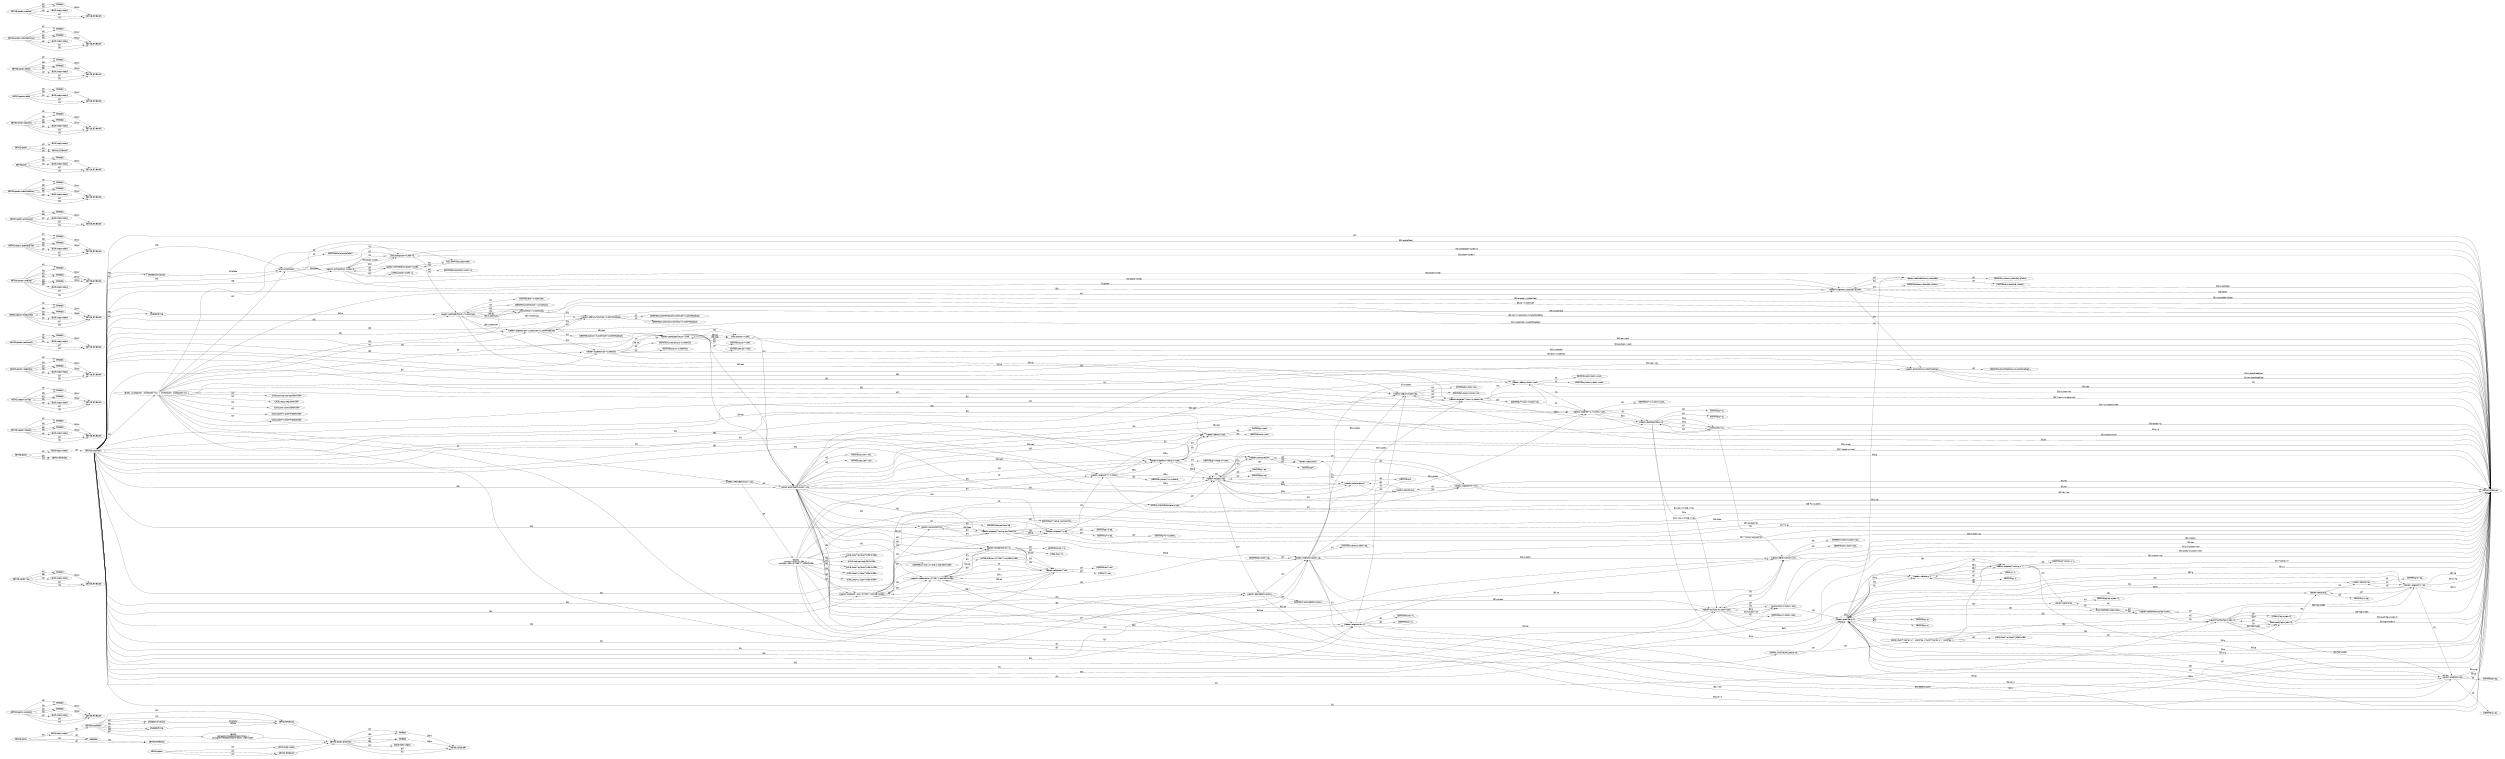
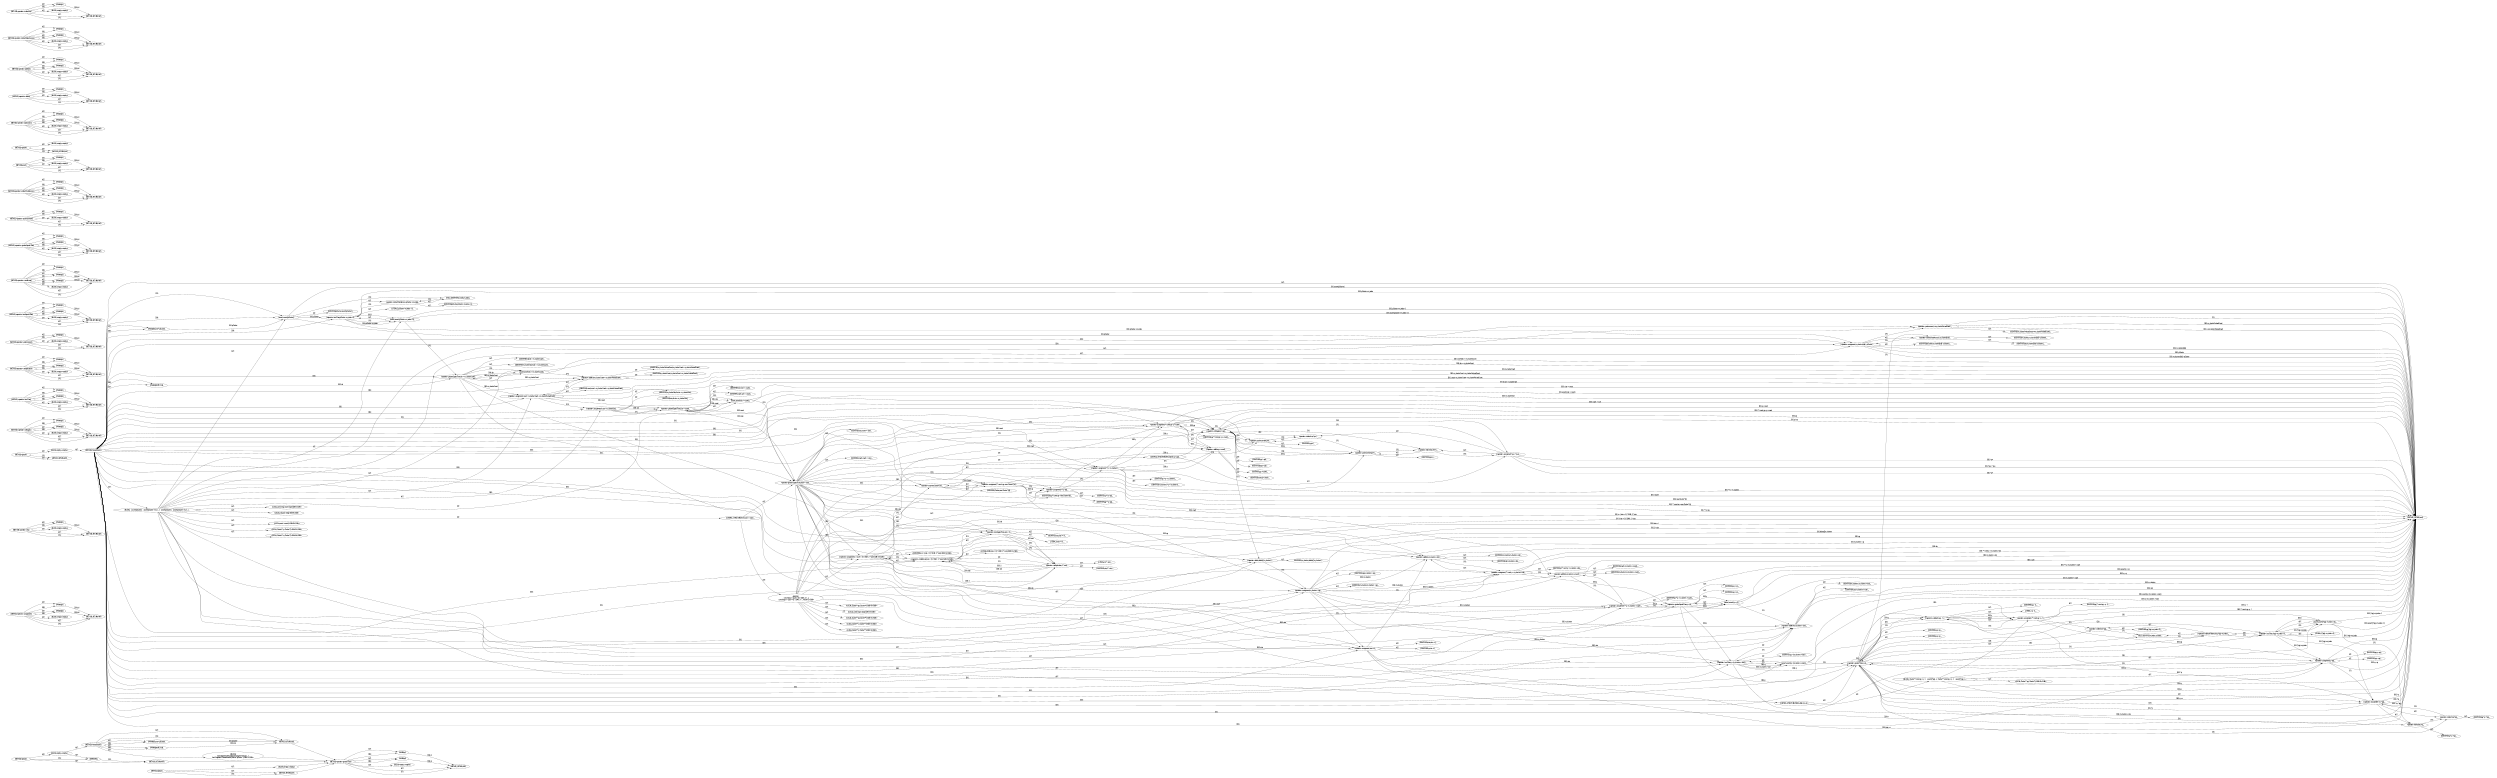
edge "(IDENTIFIER,q,** q = qq)" -> "(IDENTIFIER,p,** p = m_clusters)": now "(<operator>.assignment,** p = m_clusters)" -> "(IDENTIFIER,p,** p = m_clusters)"
edge "(IDENTIFIER,qq,m_clusters = qq)" -> "(<operator>.assignment,m_clusters = qq)": reversed
edge "(<operator>.assignment,*q = *qq)" -> "(<operator>.assignment,q = qq)": reversed
